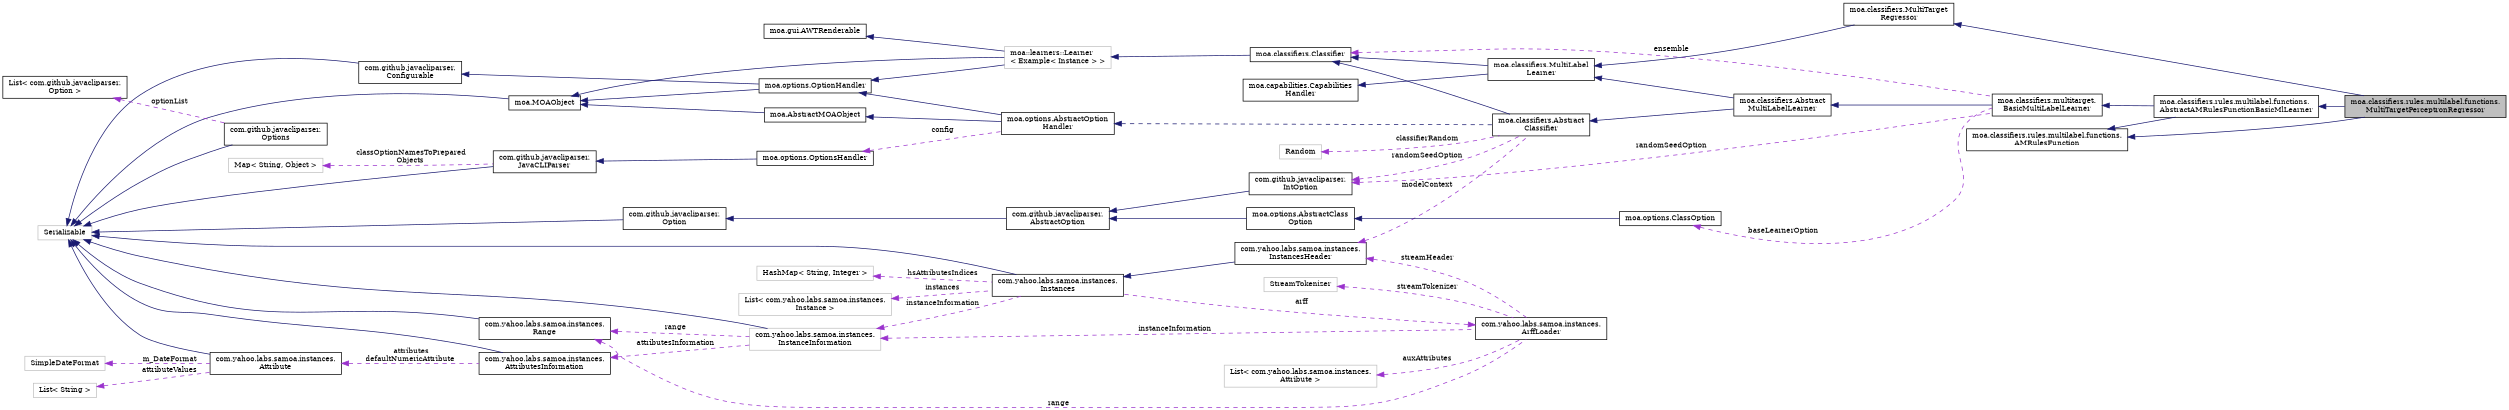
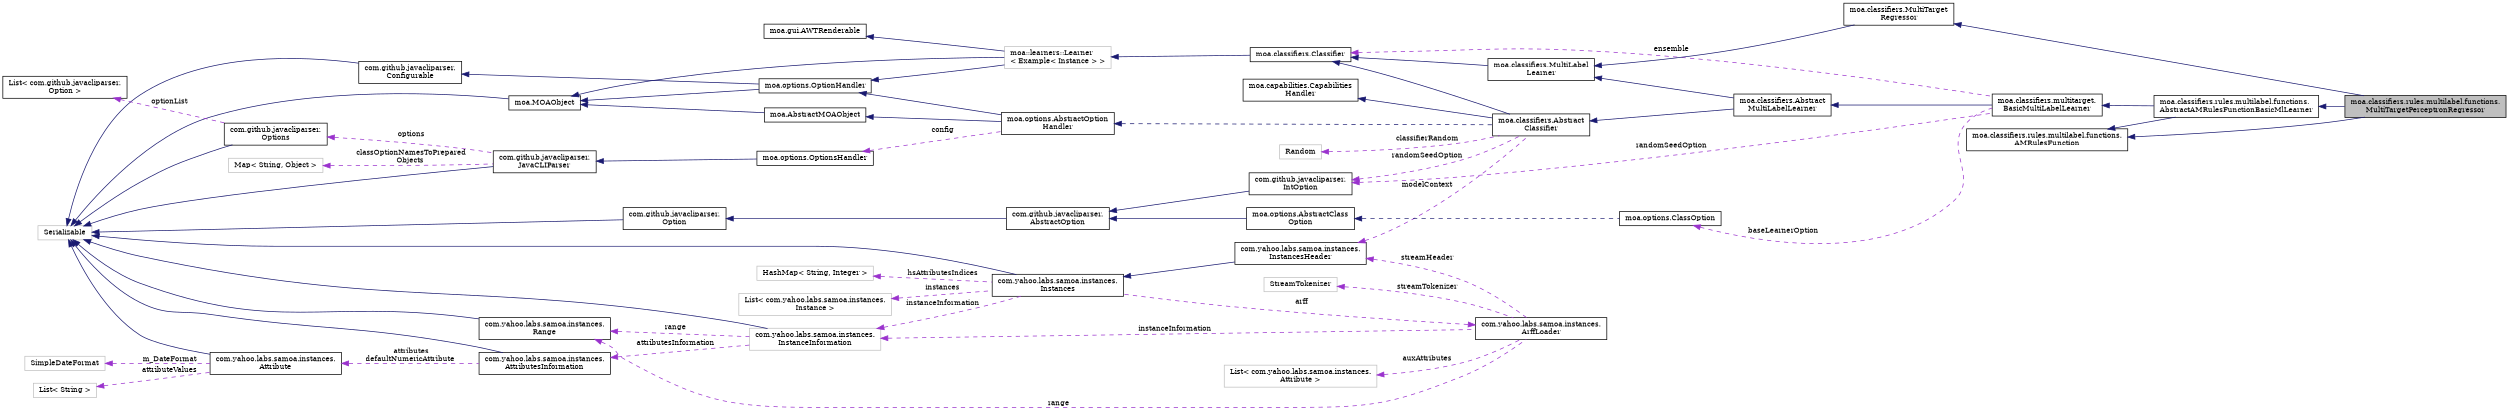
edge "moa.classifiers.MultiLabel Learner" -> "moa.capabilities.Capabilities Handler": now "moa.classifiers.Abstract Classifier" -> "moa.capabilities.Capabilities Handler"
edge "com.github.javacliparser. JavaCLIParser" -> "com.github.javacliparser. Options": added, label "options"
edge "moa.options.ClassOption" -> "moa.options.AbstractClass Option": style solid -> dashed
